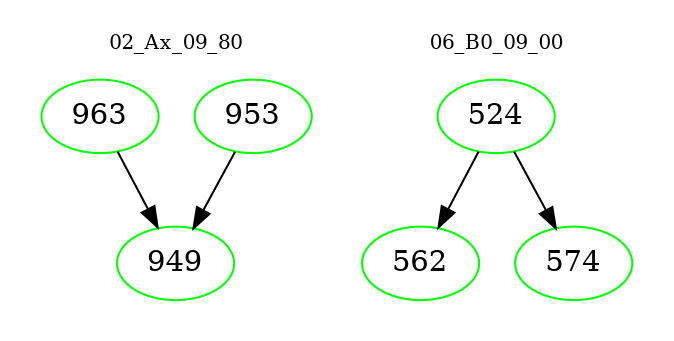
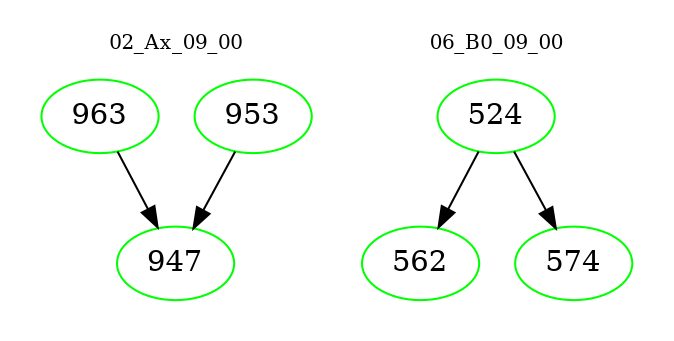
cluster "02_Ax_09_80": label "02_Ax_09_80" -> "02_Ax_09_00"
node "949": label "949" -> "947"
